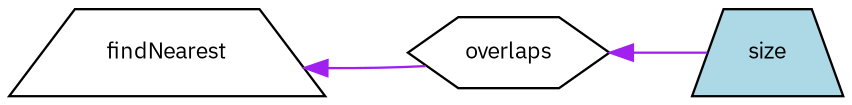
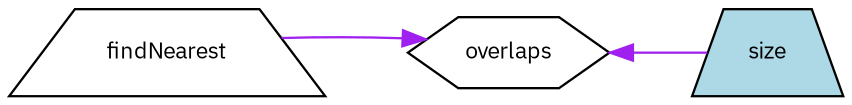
edge "overlaps" -> "findNearest": reversed
